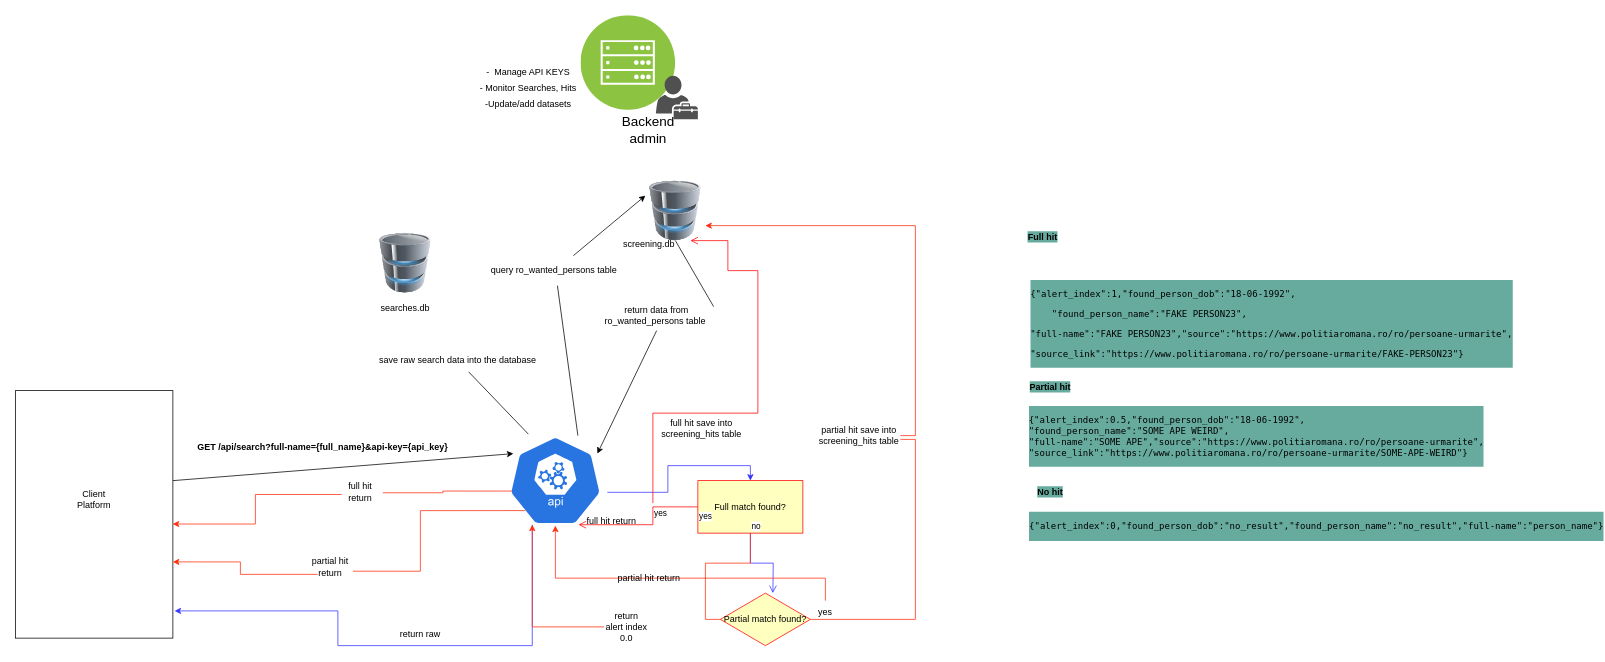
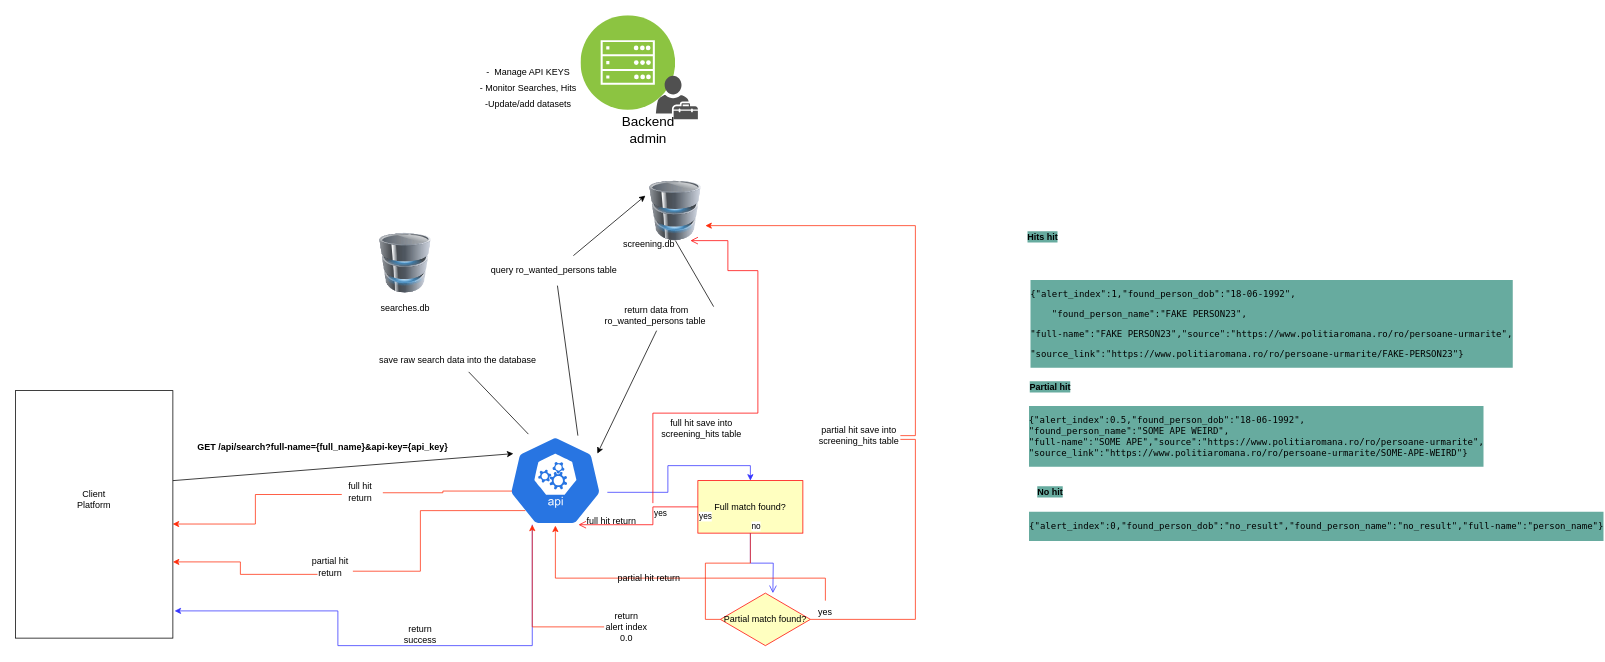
node "Full hit": label "Full hit" -> "Hits hit"
node "return raw": label "return raw" -> "return success"
